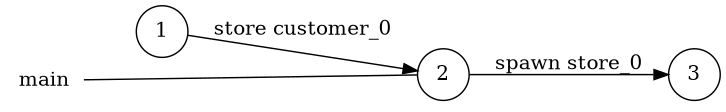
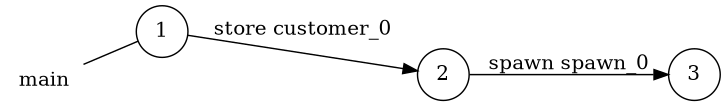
edge "2" -> "3": label "spawn store_0" -> "spawn spawn_0"
edge "2" -- "main": now "1" -- "main"
